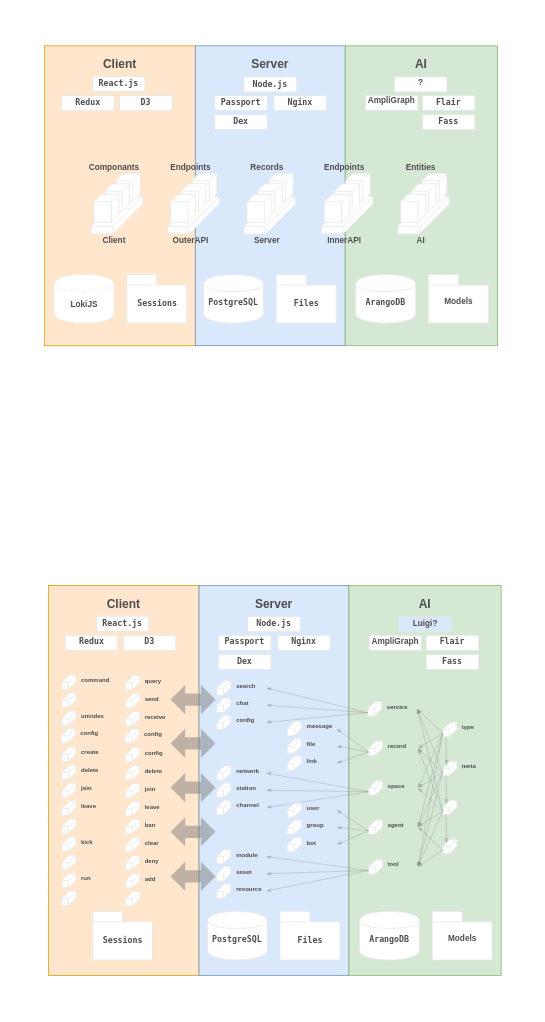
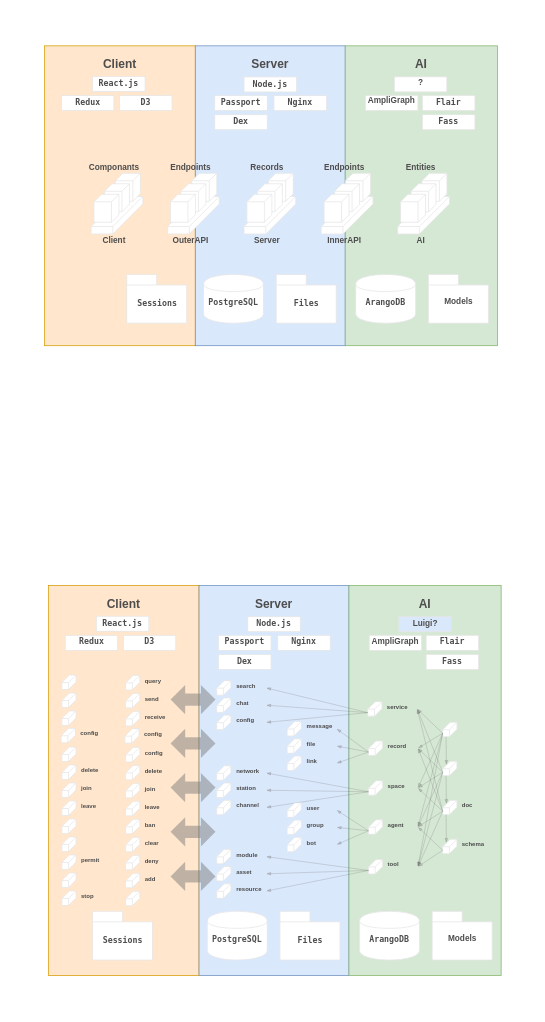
node "LokiJS": removed
node "command": removed
node "unindex": removed
node "type": removed
node "create": removed
node "meta": removed
node "doc": added
node "kick": removed
node "schema": added
node "permit": added
node "run": removed
node "stop": added
